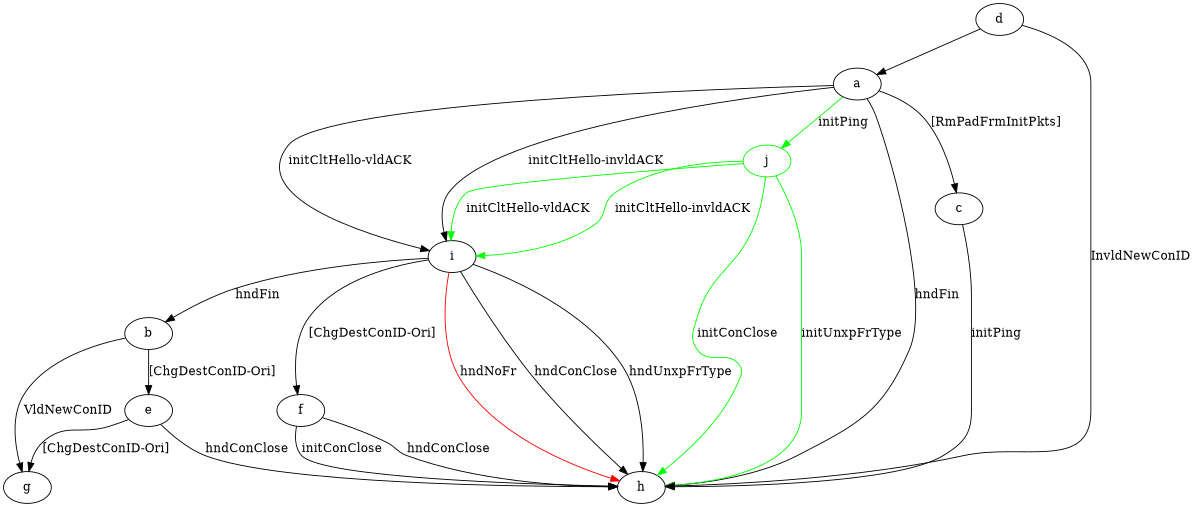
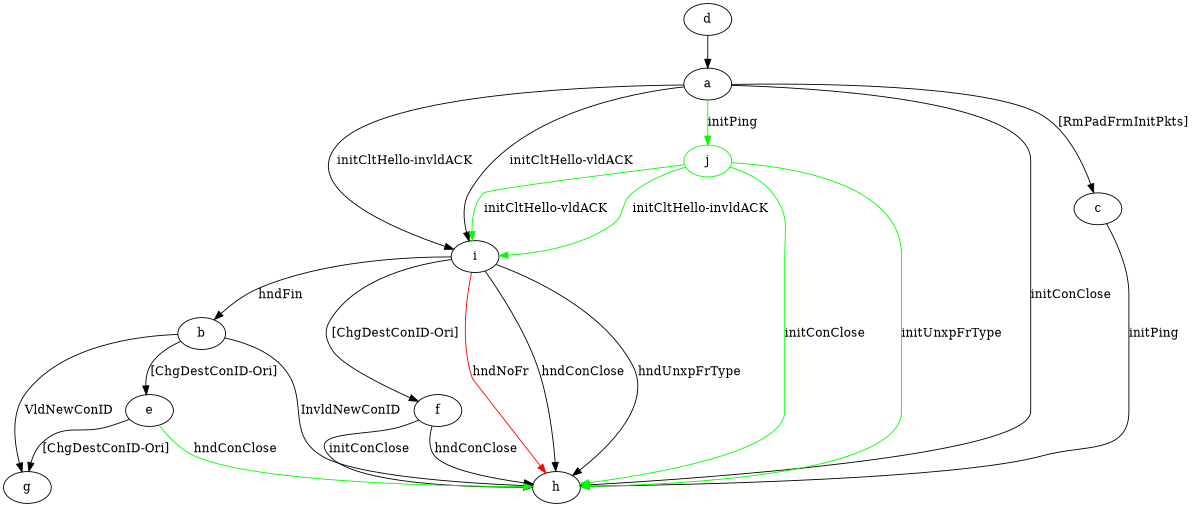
edge "a" -> "h": label "hndFin " -> "initConClose "
edge "d" -> "h": now "b" -> "h"
edge "e" -> "h": color black -> green
